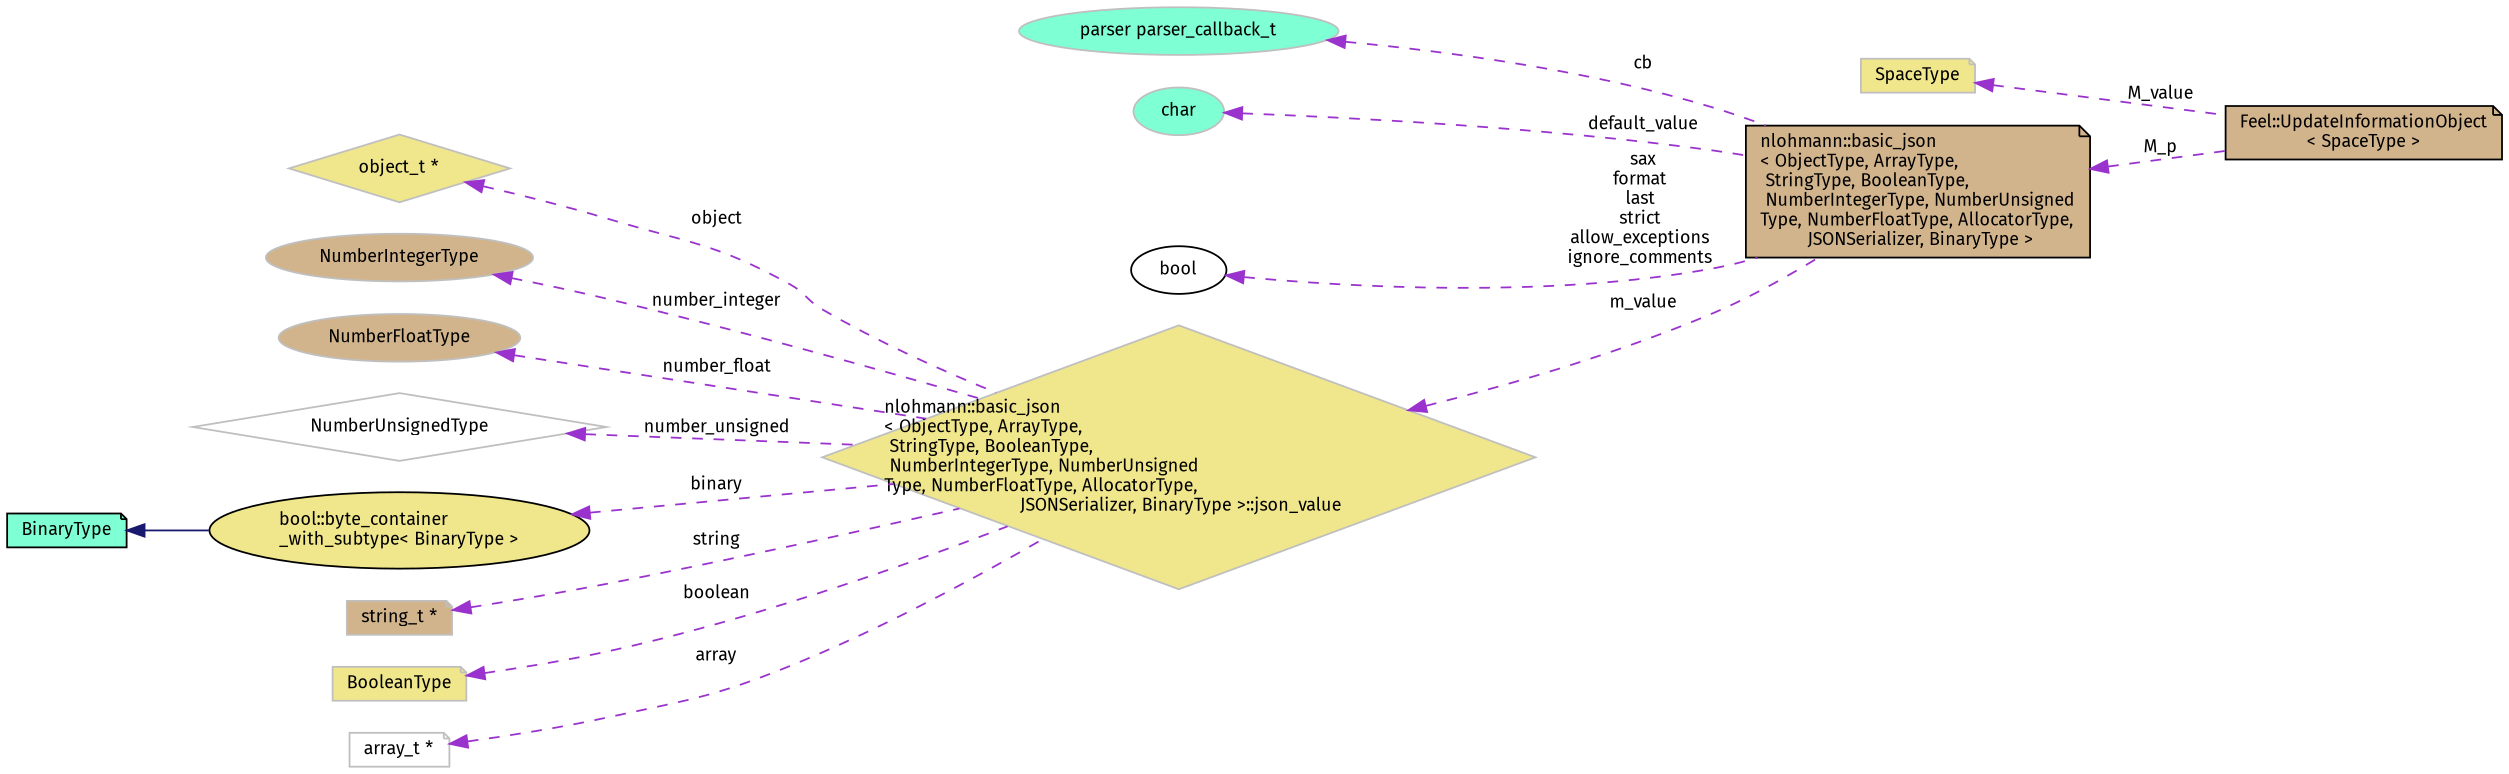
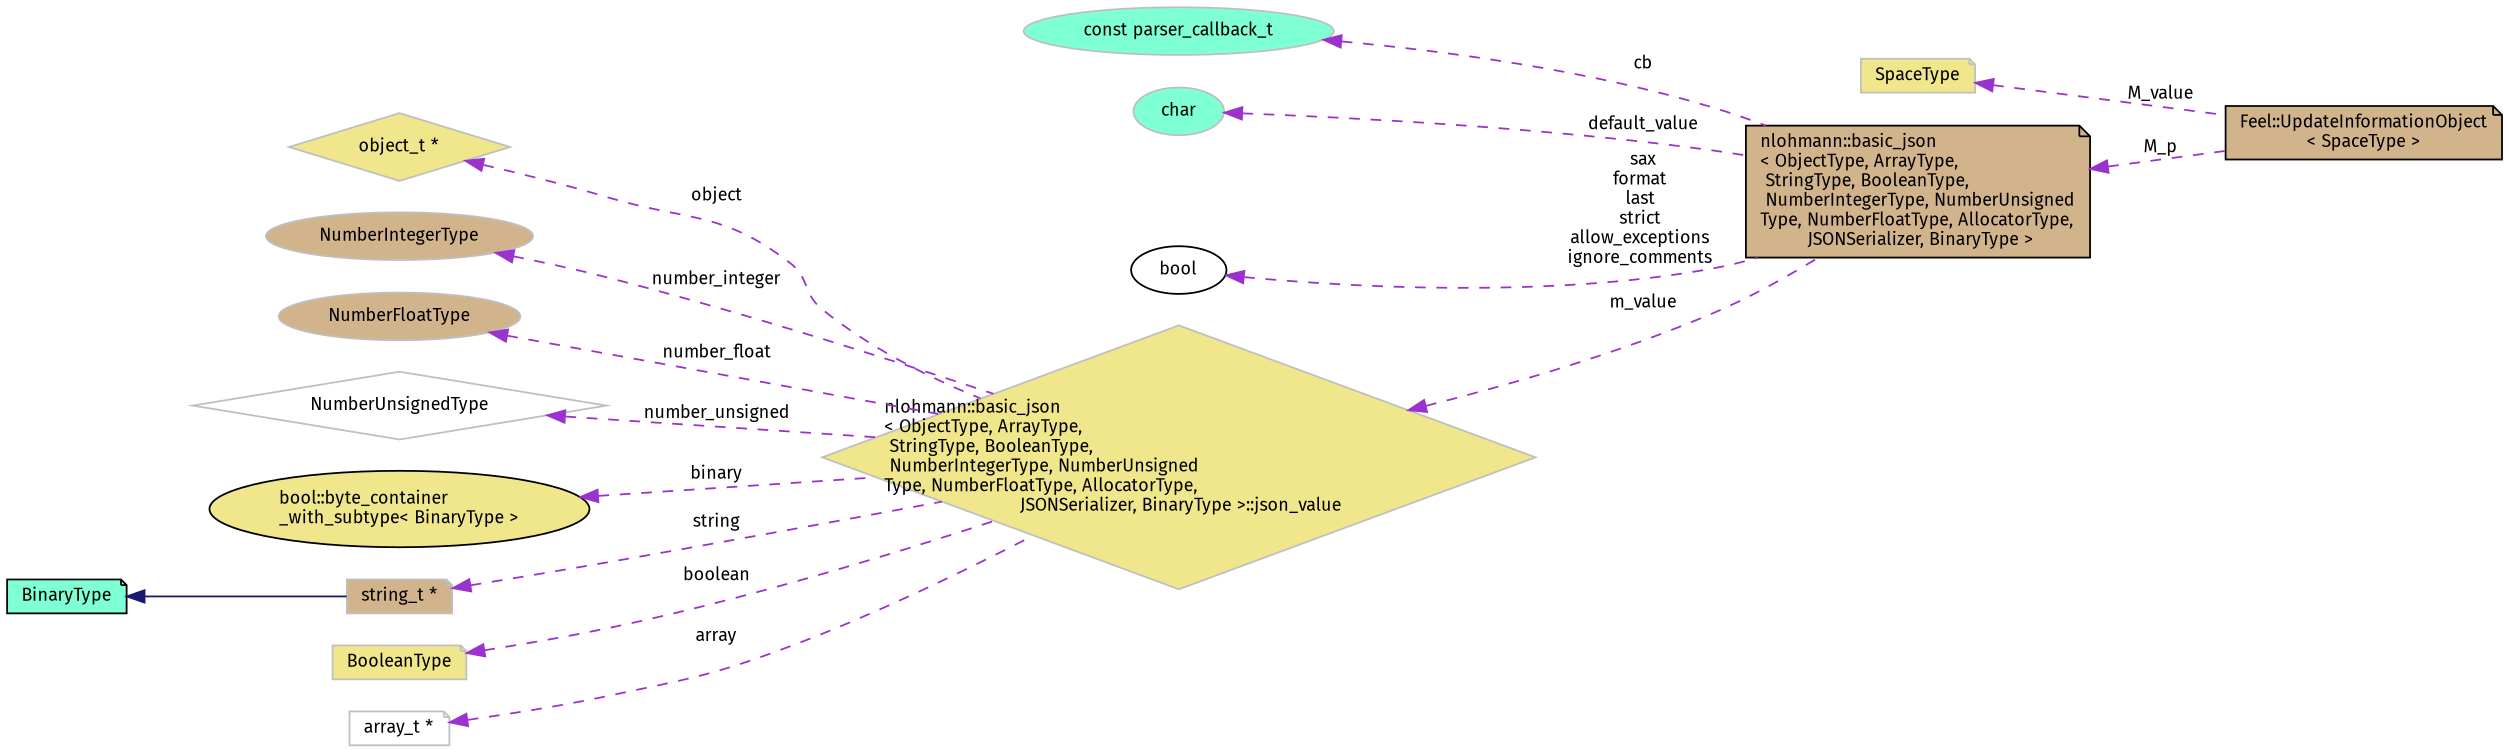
node "parser parser_callback_t": label "parser parser_callback_t" -> "const parser_callback_t"
edge "bool::byte_container _with_subtype< BinaryType >" -> "BinaryType": now "string_t *" -> "BinaryType"
